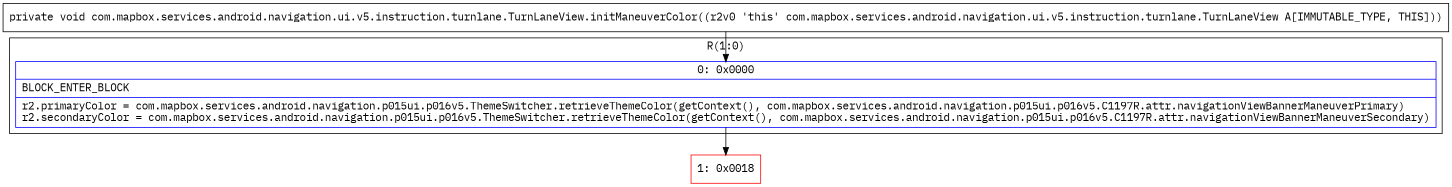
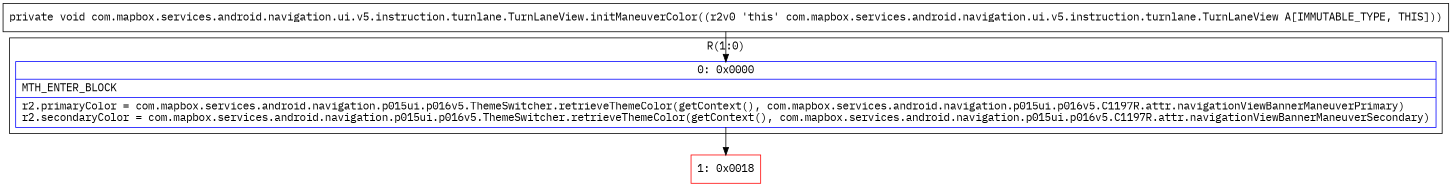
node "0: 0x0000": text "BLOCK_ENTER_BLOCK" -> "MTH_ENTER_BLOCK"
